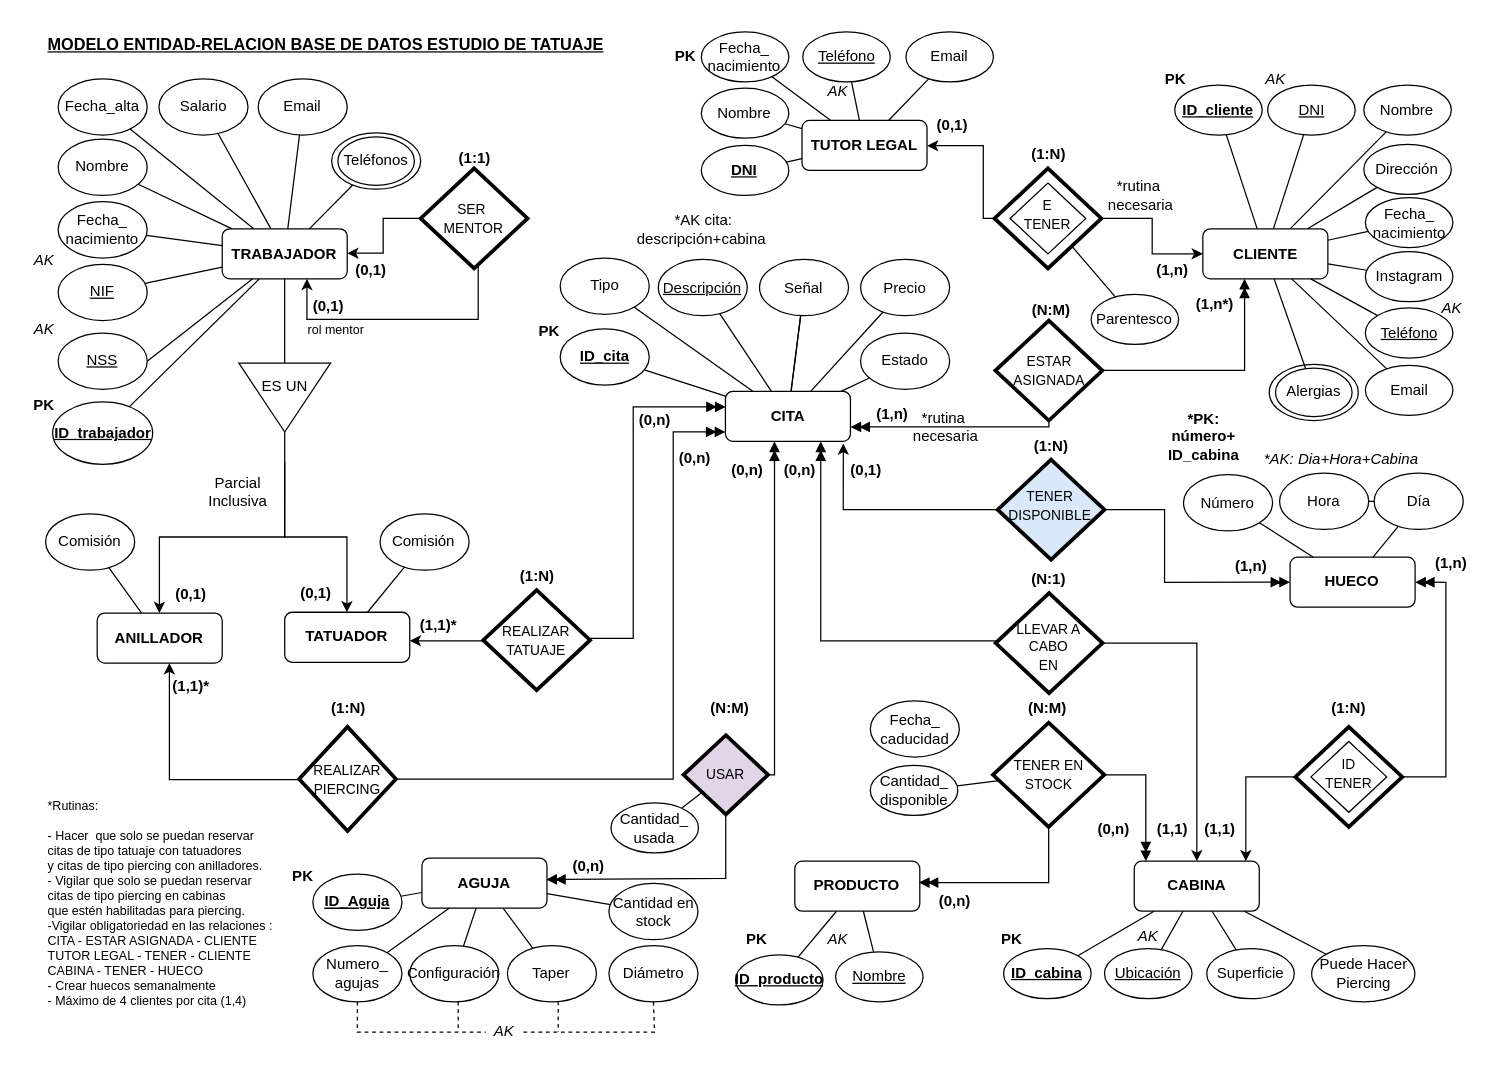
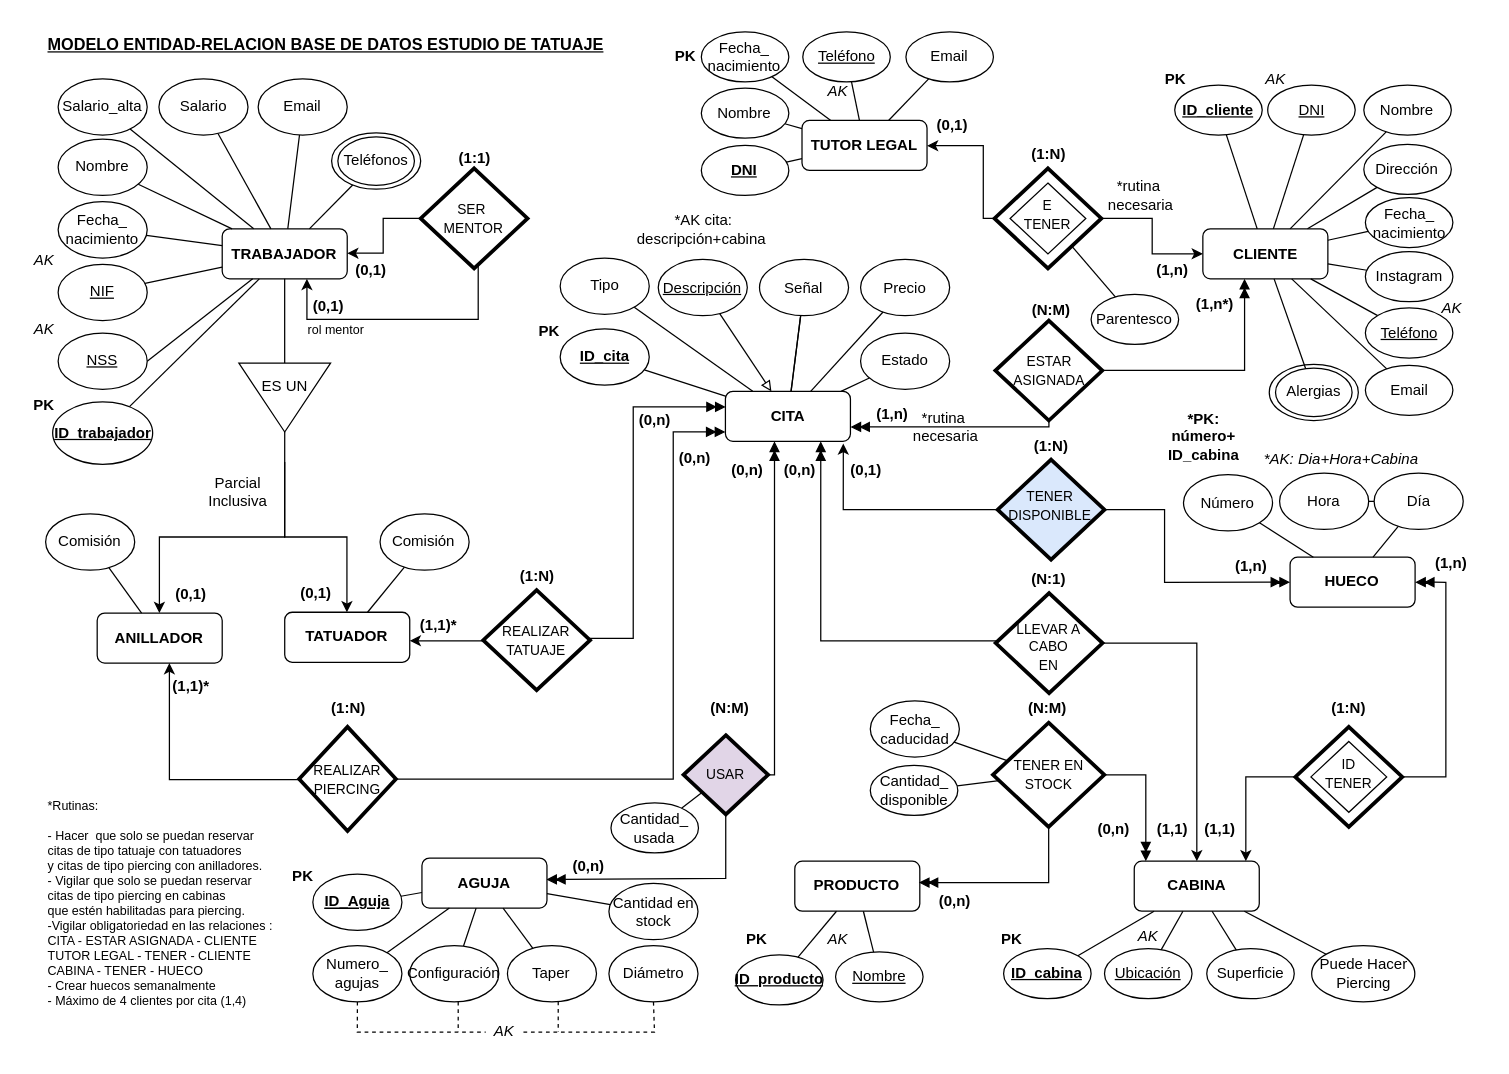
node "Fecha_alta": label "Fecha_alta" -> "Salario_alta"
edge "Descripción" -- "CITA": arrowhead none -> block
edge "Fecha_ caducidad" -- "TENER EN STOCK": added
